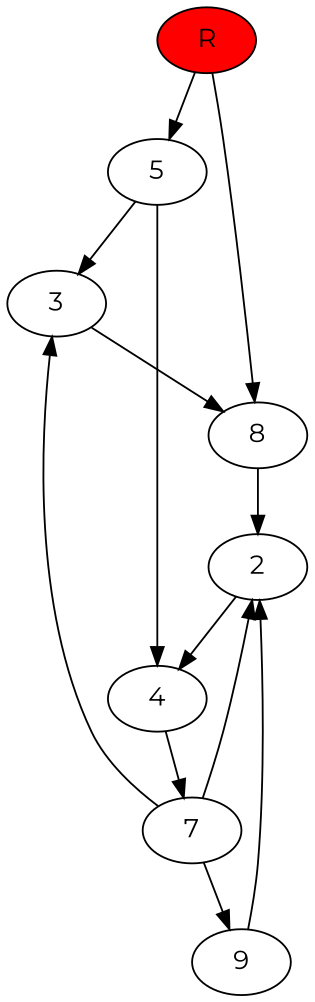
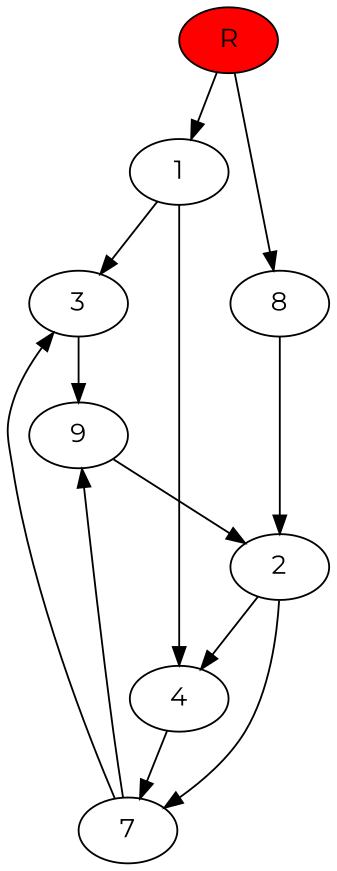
node "5": label "5" -> "1"
edge "3" -> "8": now "3" -> "9"
edge "7" -> "2": reversed
